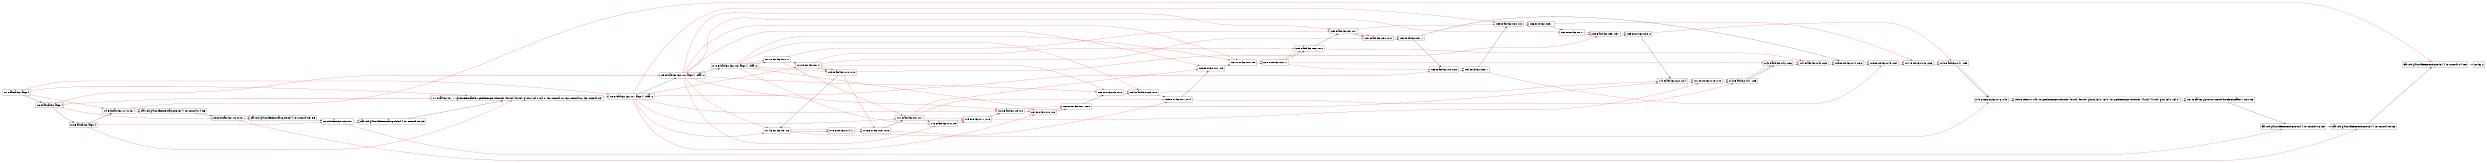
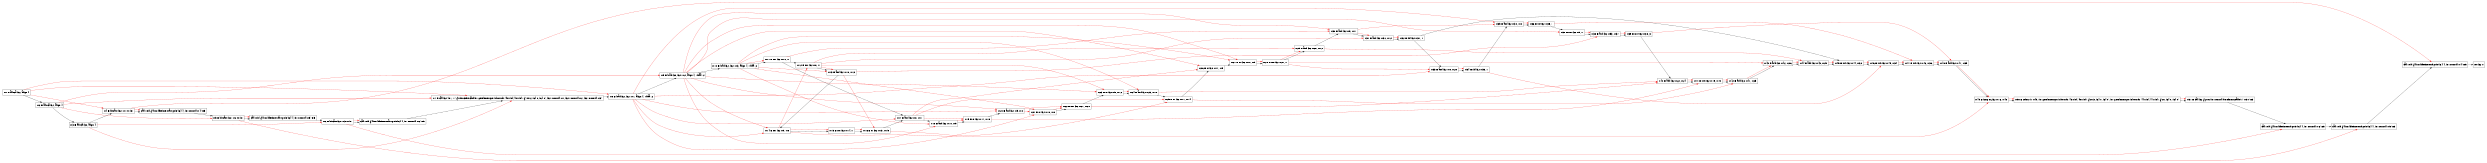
edge "%8 = load i32, i32* %1, align 4, !tbaa !2" -> "%12 = xor i32 %8, -1": now "%14 = xor i32 %9, %8" -> "%12 = xor i32 %8, -1"
edge "%11 = xor i32 %10, -1" -> "%17 = and i32 %8, %11": color red -> black
